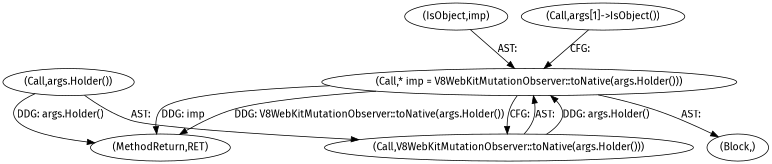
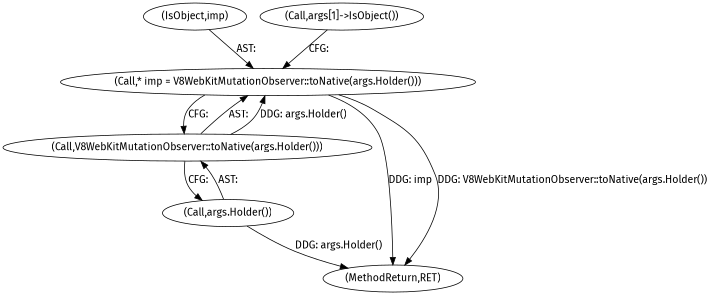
node "(Block,)": removed
edge "(Call,V8WebKitMutationObserver::toNative(args.Holder()))" -> "(Call,args.Holder())": added, label "CFG:"
